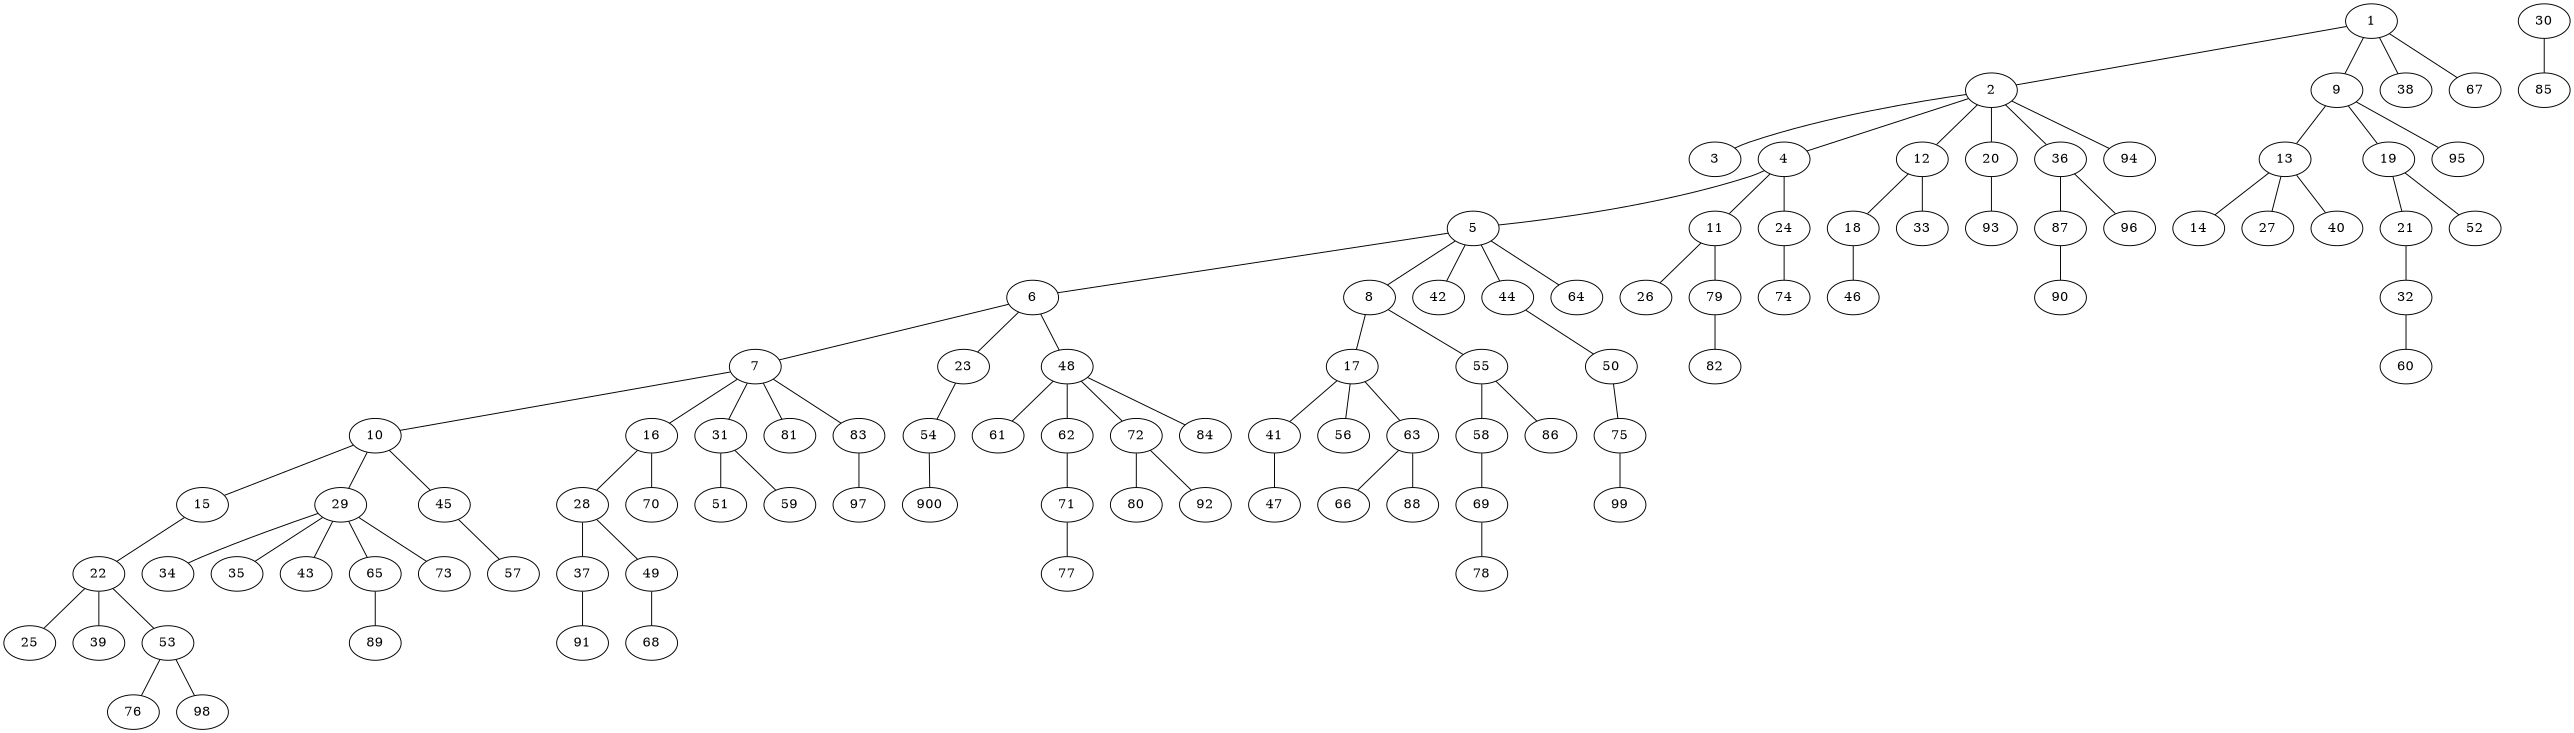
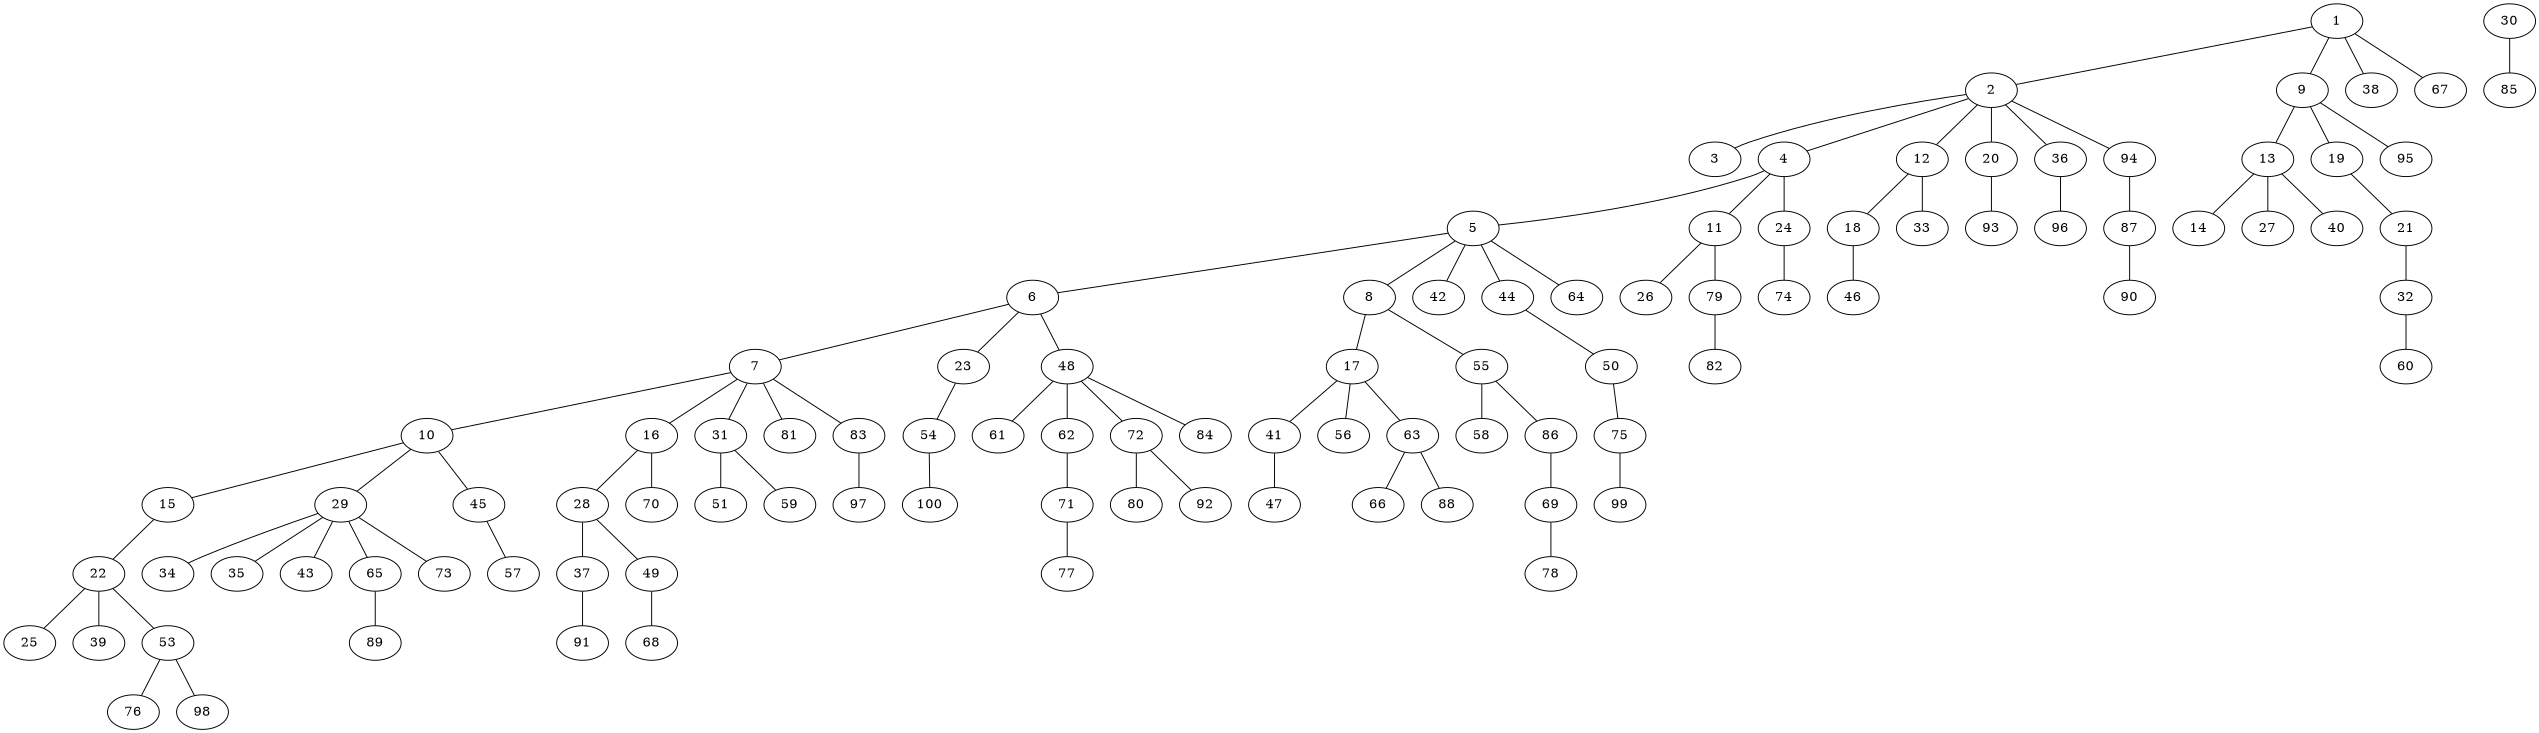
edge "36" -- "87": now "94" -- "87"
node "52": removed
edge "58" -- "69": now "86" -- "69"
node "900": label "900" -> "100"
